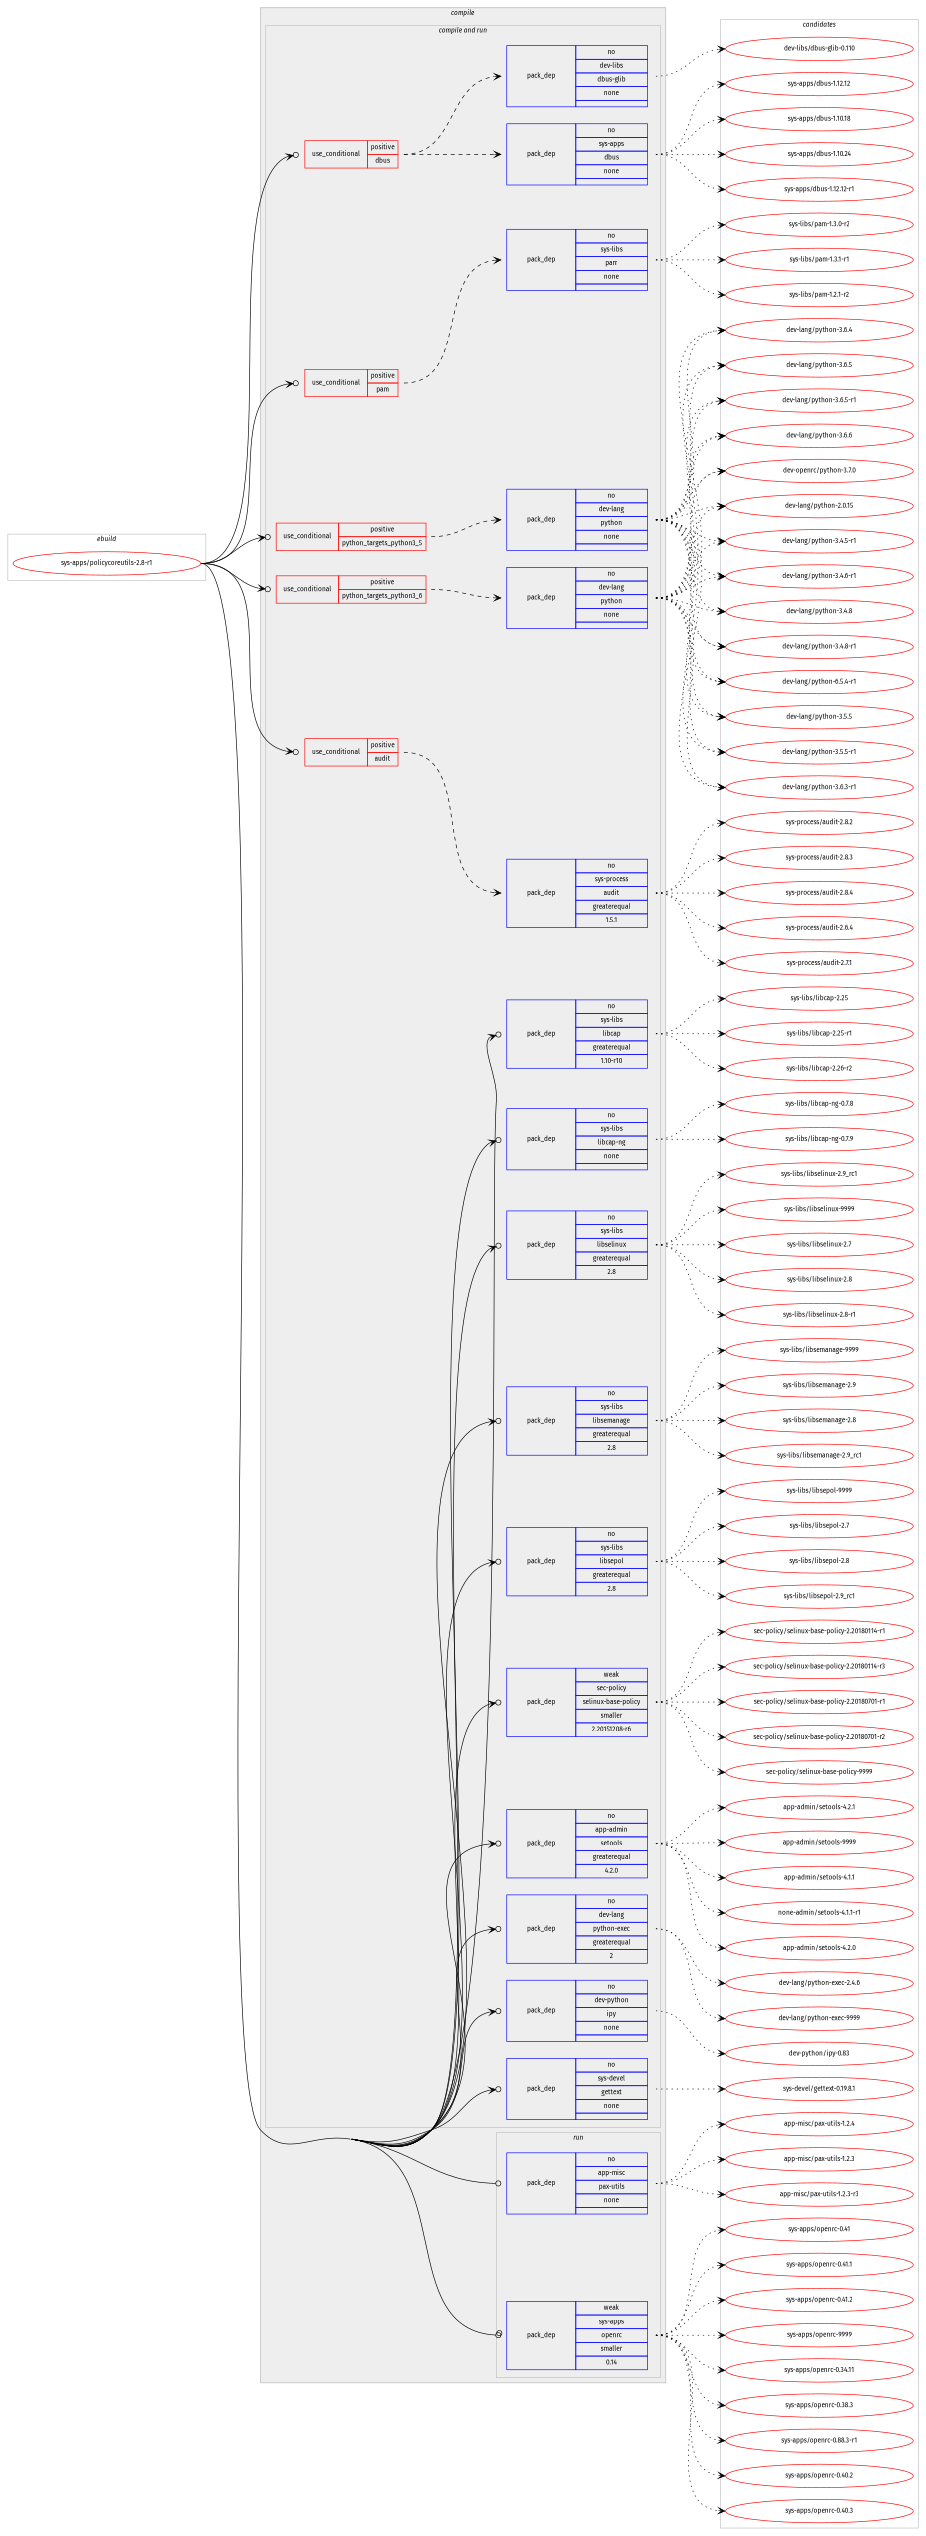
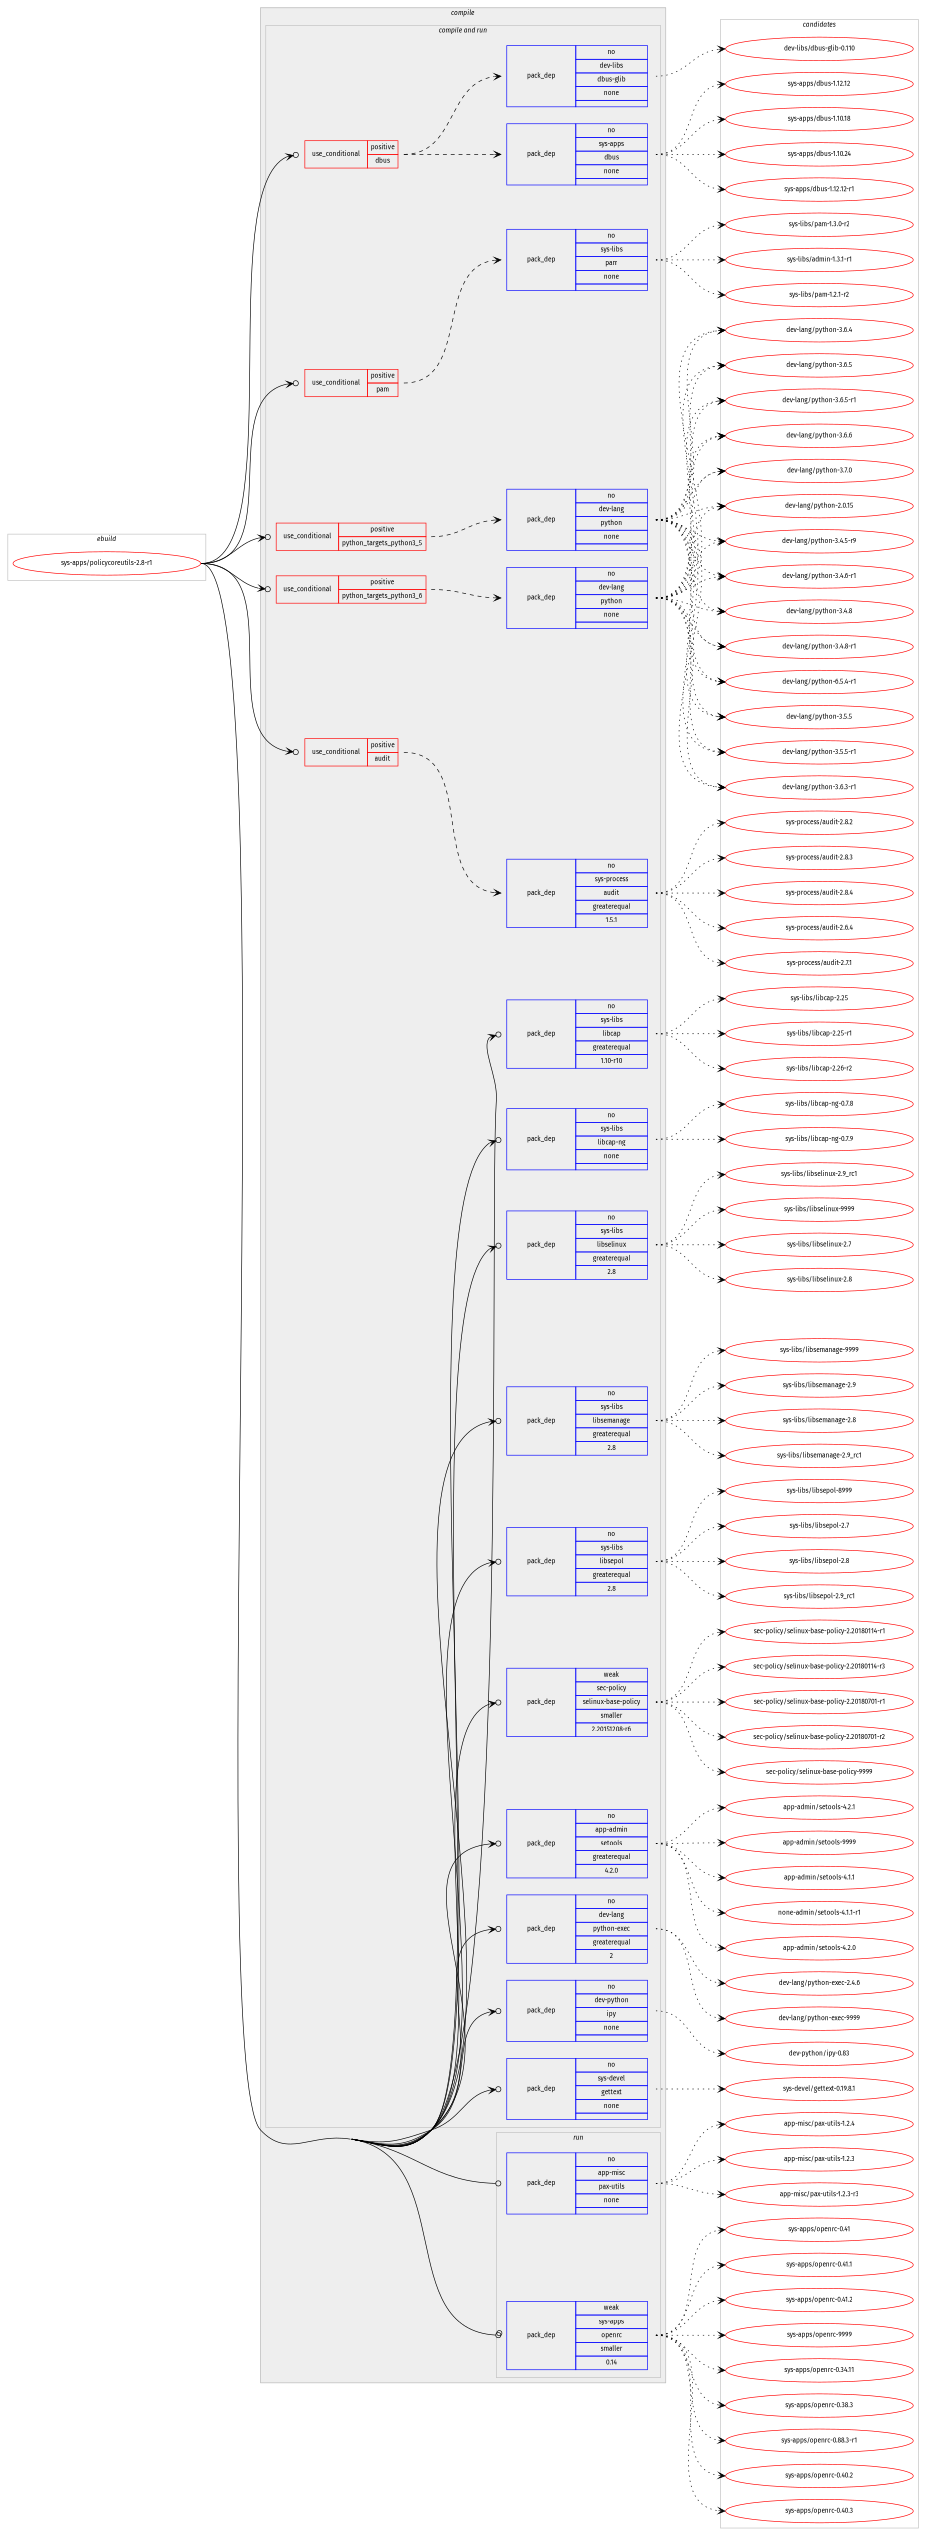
node "sys-libs/pam-1.3.1-r1": label "sys-libs/pam-1.3.1-r1" -> "sys-libs/admin-1.3.1-r1"
node "dev-openrc/python-3.7.0": label "dev-openrc/python-3.7.0" -> "dev-lang/python-3.7.0"
node "dev-lang/python-3.4.5-r1": label "dev-lang/python-3.4.5-r1" -> "dev-lang/python-3.4.5-r9"
node "sys-libs/libselinux-2.8-r1": removed
node "sys-libs/libsepol-9999": label "sys-libs/libsepol-9999" -> "sys-libs/libsepol-8999"
